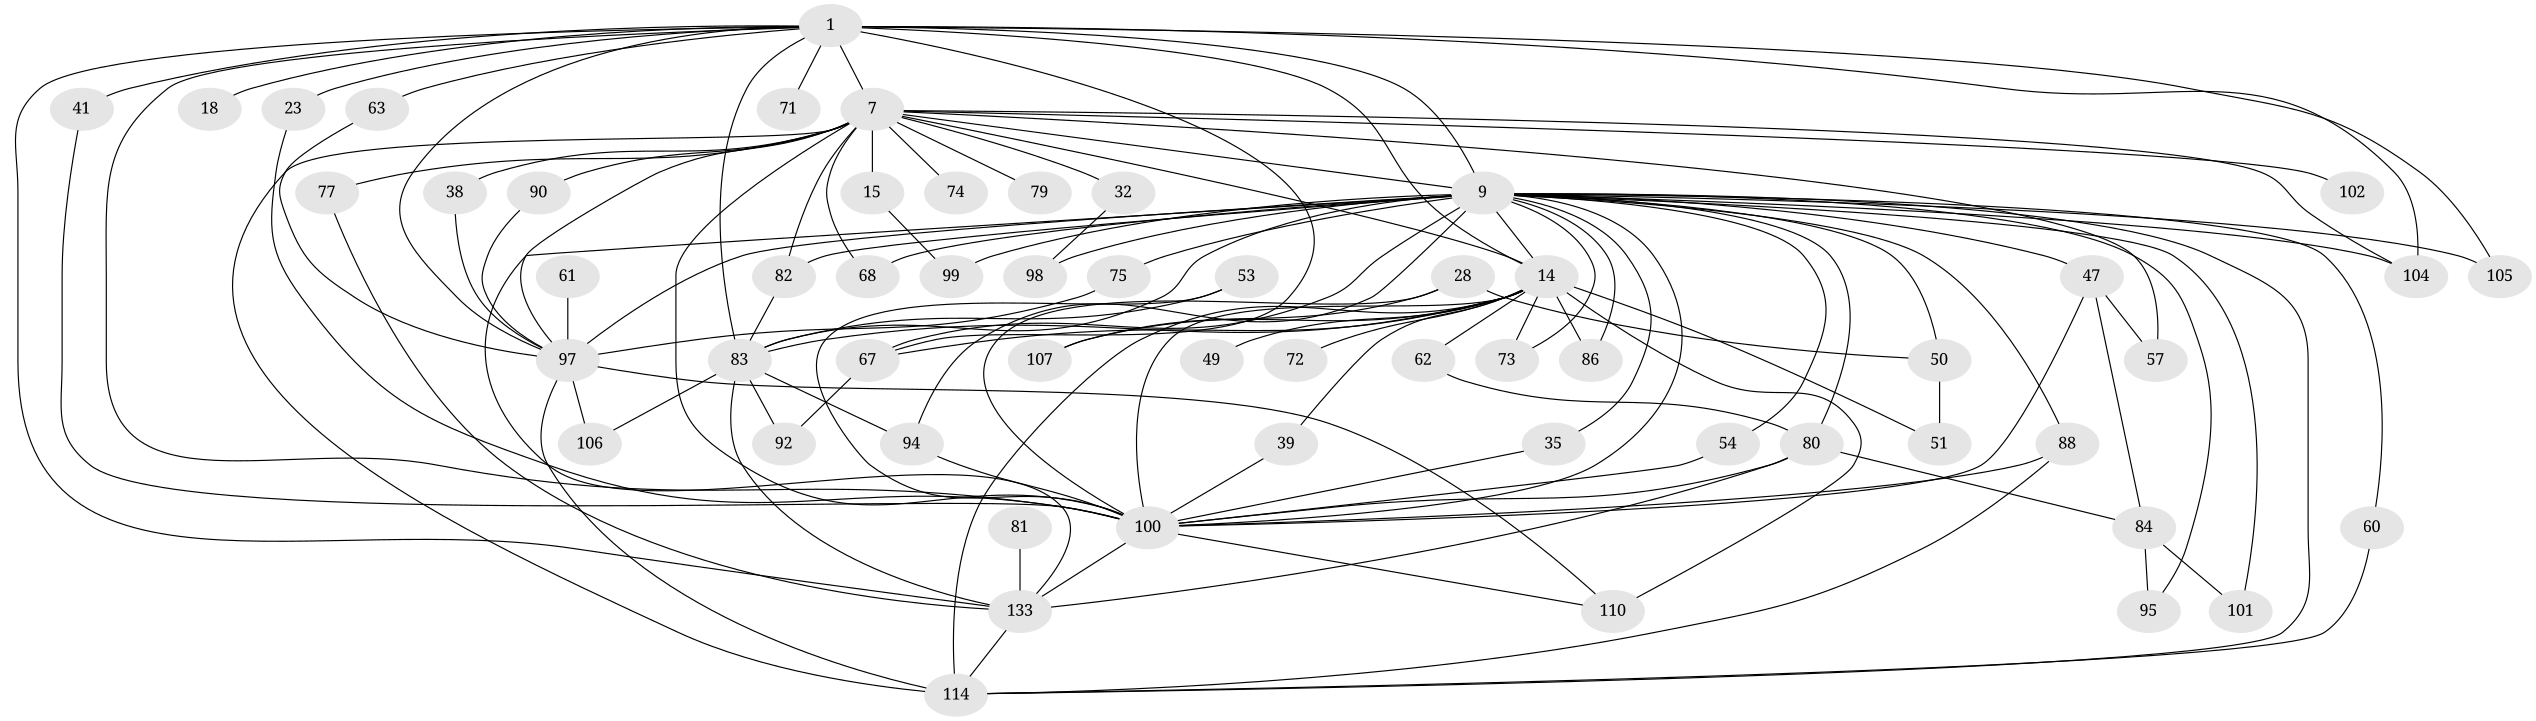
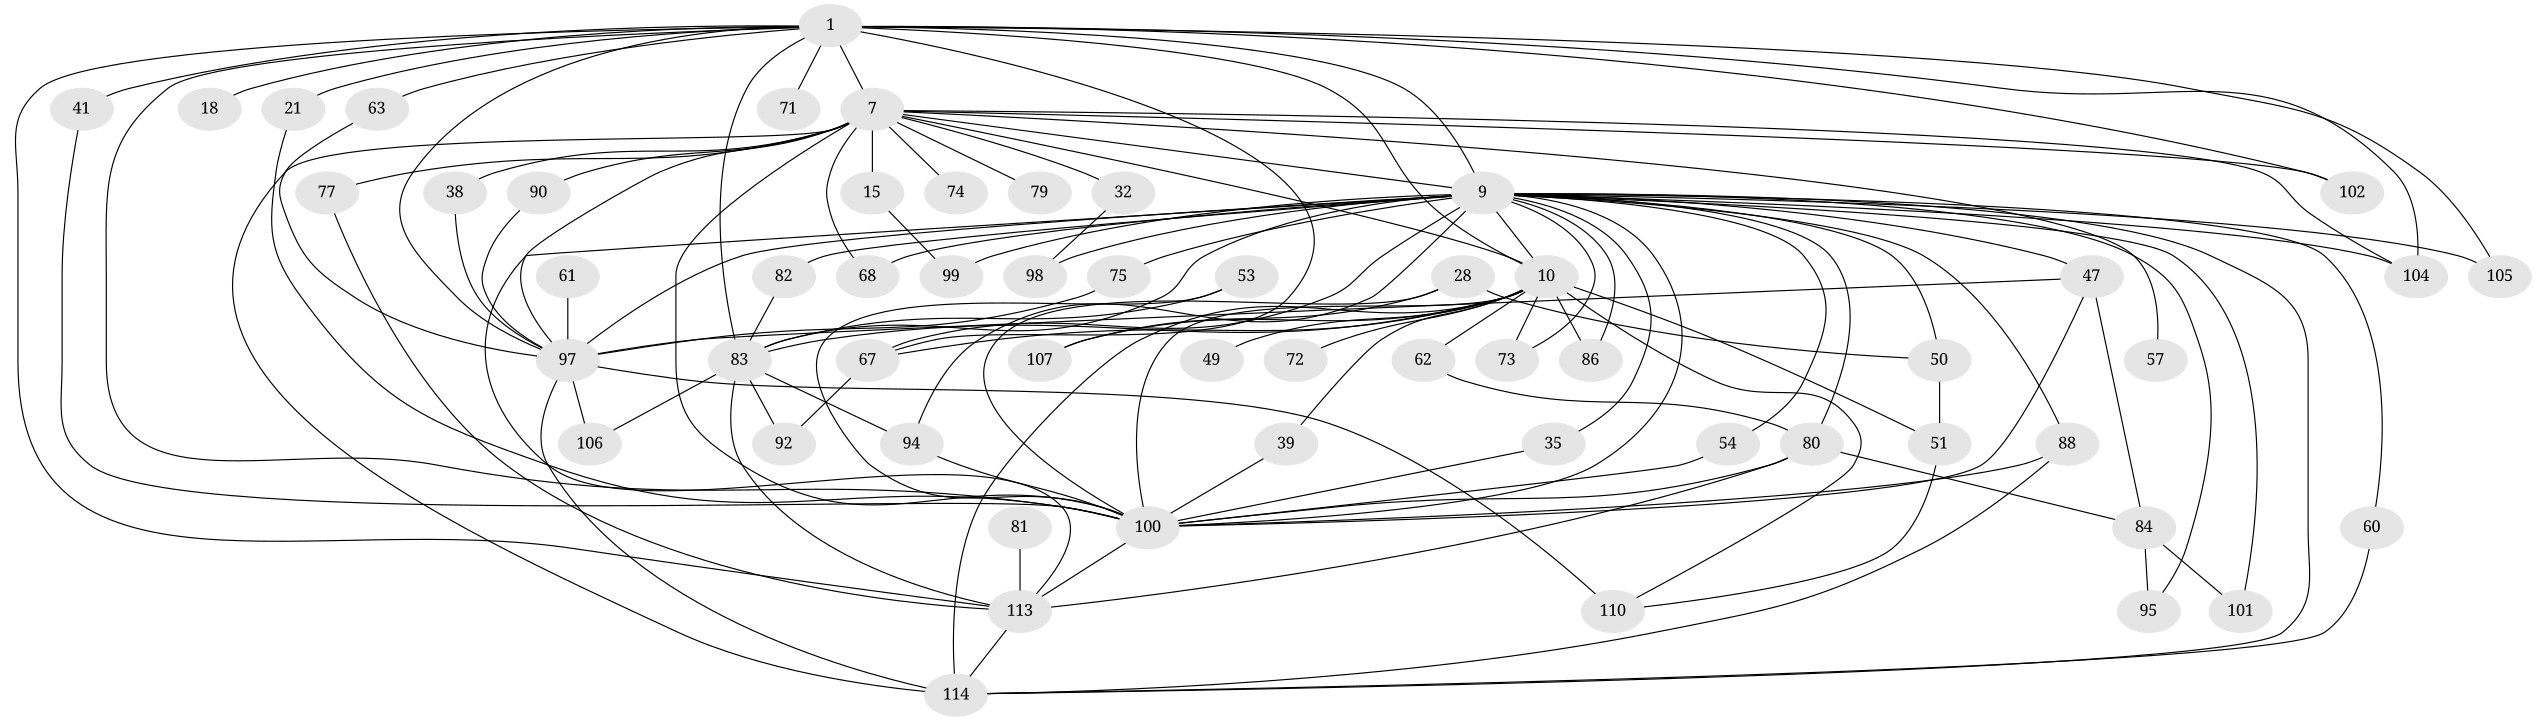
edge "1" -- "102": added
node "23": label "23" -> "21"
edge "7" -- "82": removed
node "14": label "14" -> "10"
edge "47" -- "57": now "47" -- "97"
edge "100" -- "110": now "51" -- "110"
node "133": label "133" -> "113"
